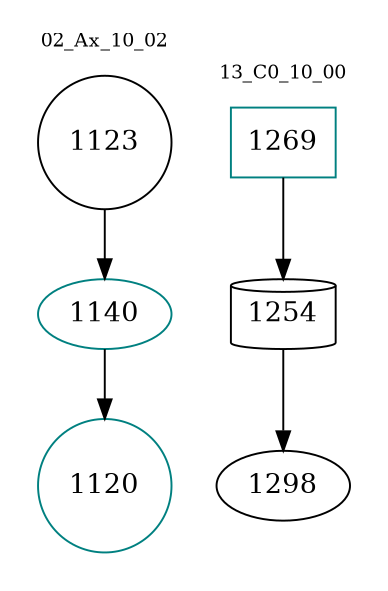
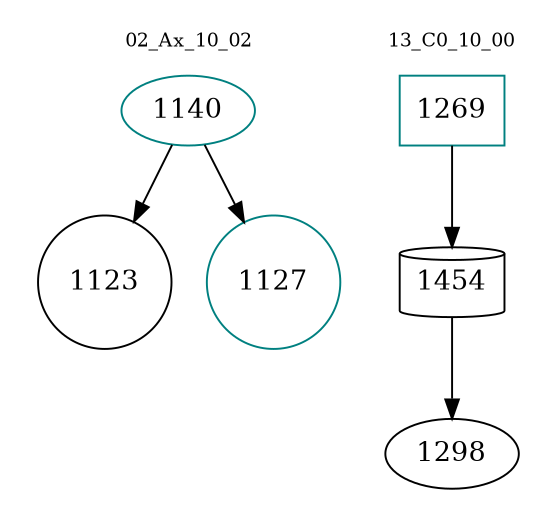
edge "1123" -> "1140": reversed
node "1254": label "1254" -> "1454"
node "1120": label "1120" -> "1127"
